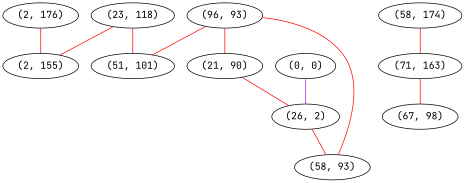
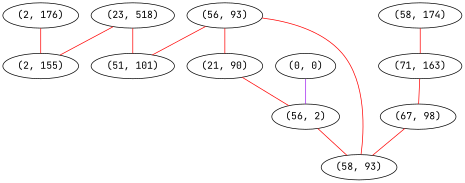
node "(23, 118)": label "(23, 118)" -> "(23, 518)"
node "(96, 93)": label "(96, 93)" -> "(56, 93)"
node "(26, 2)": label "(26, 2)" -> "(56, 2)"
edge "(67, 98)" -- "(58, 93)": added
